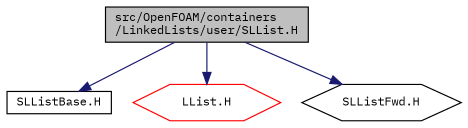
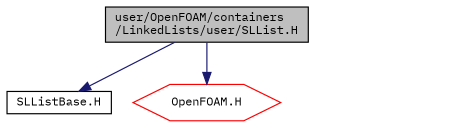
node "src/OpenFOAM/containers /LinkedLists/user/SLList.H": label "src/OpenFOAM/containers /LinkedLists/user/SLList.H" -> "user/OpenFOAM/containers /LinkedLists/user/SLList.H"
node "LList.H": label "LList.H" -> "OpenFOAM.H"
node "SLListFwd.H": removed
